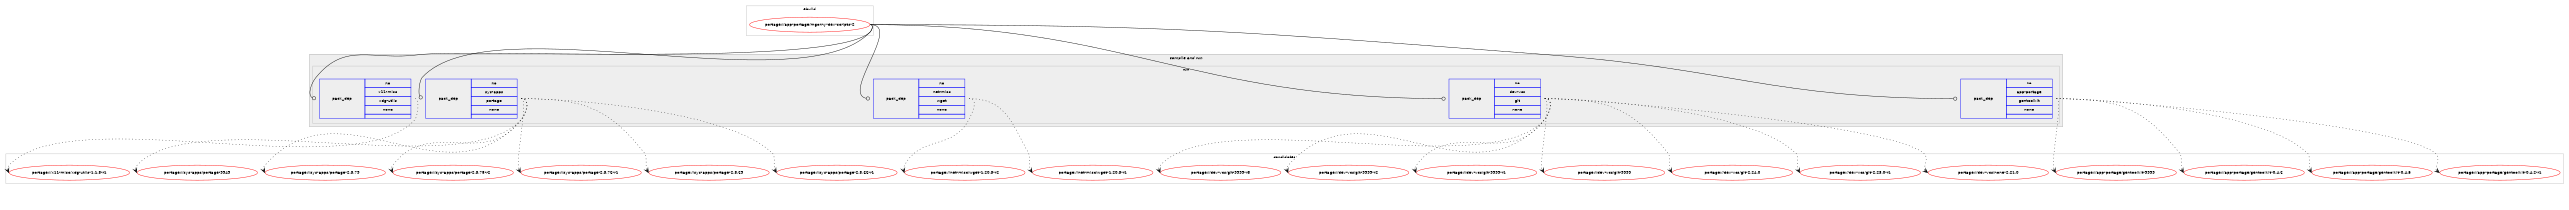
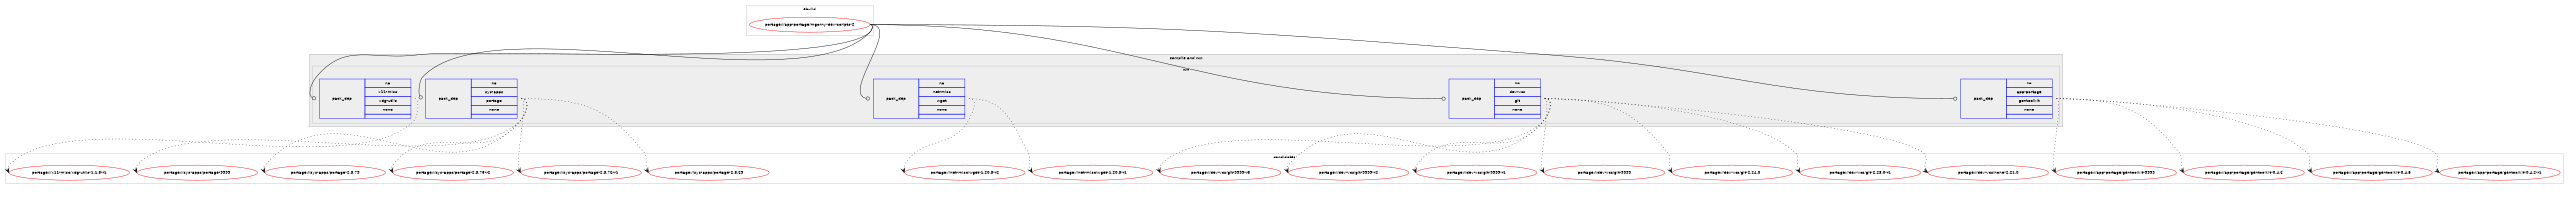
node "portage://sys-apps/portage-9949": label "portage://sys-apps/portage-9949" -> "portage://sys-apps/portage-9999"
node "portage://sys-apps/portage-2.3.66-r1": removed
